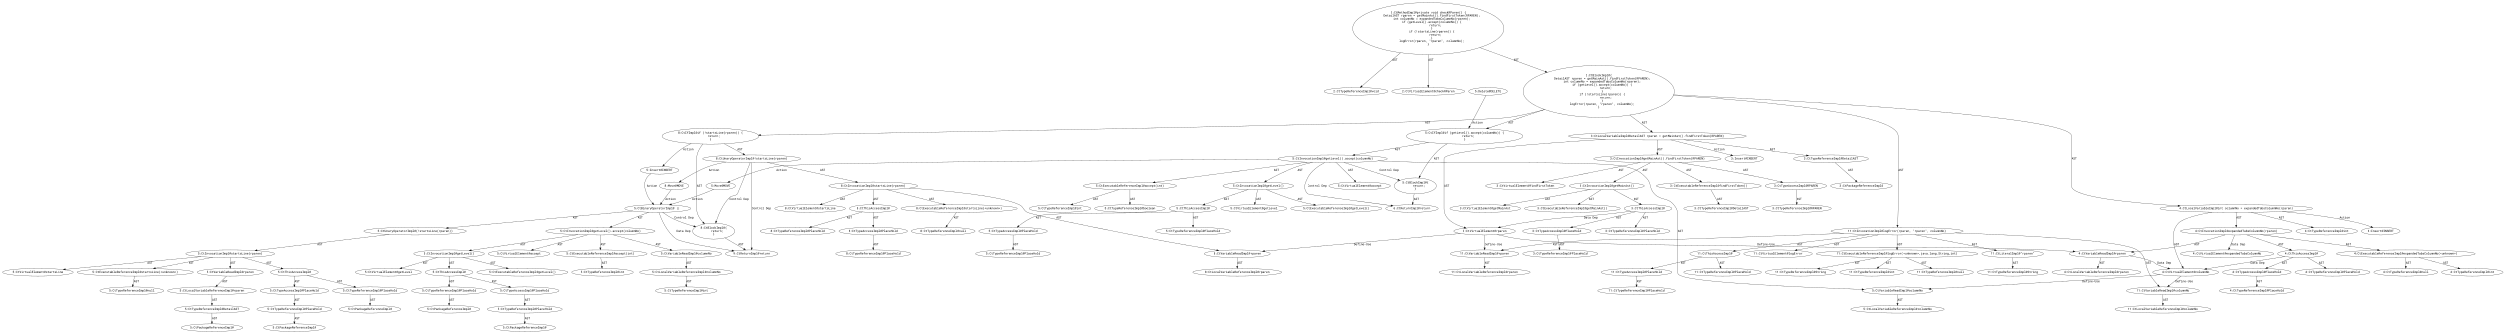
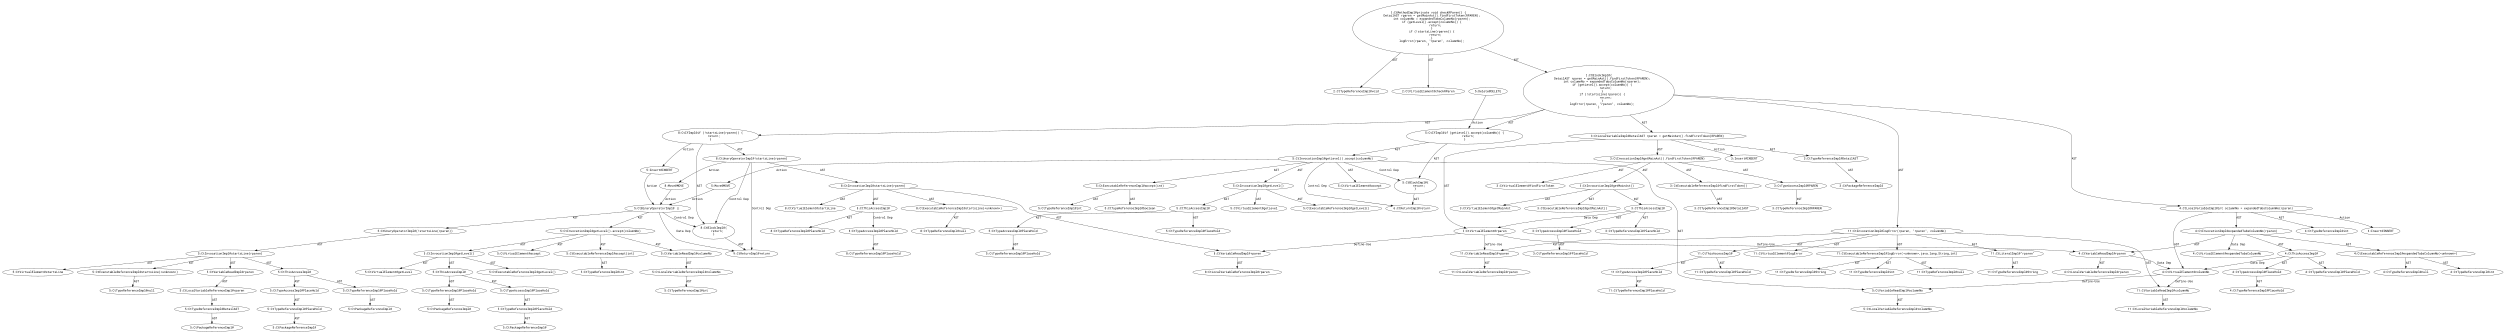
edge "8:CtThisAccessImpl@" -> "8:CtTypeAccessImpl@PlaceHold": label "AST" -> "Control Dep"
